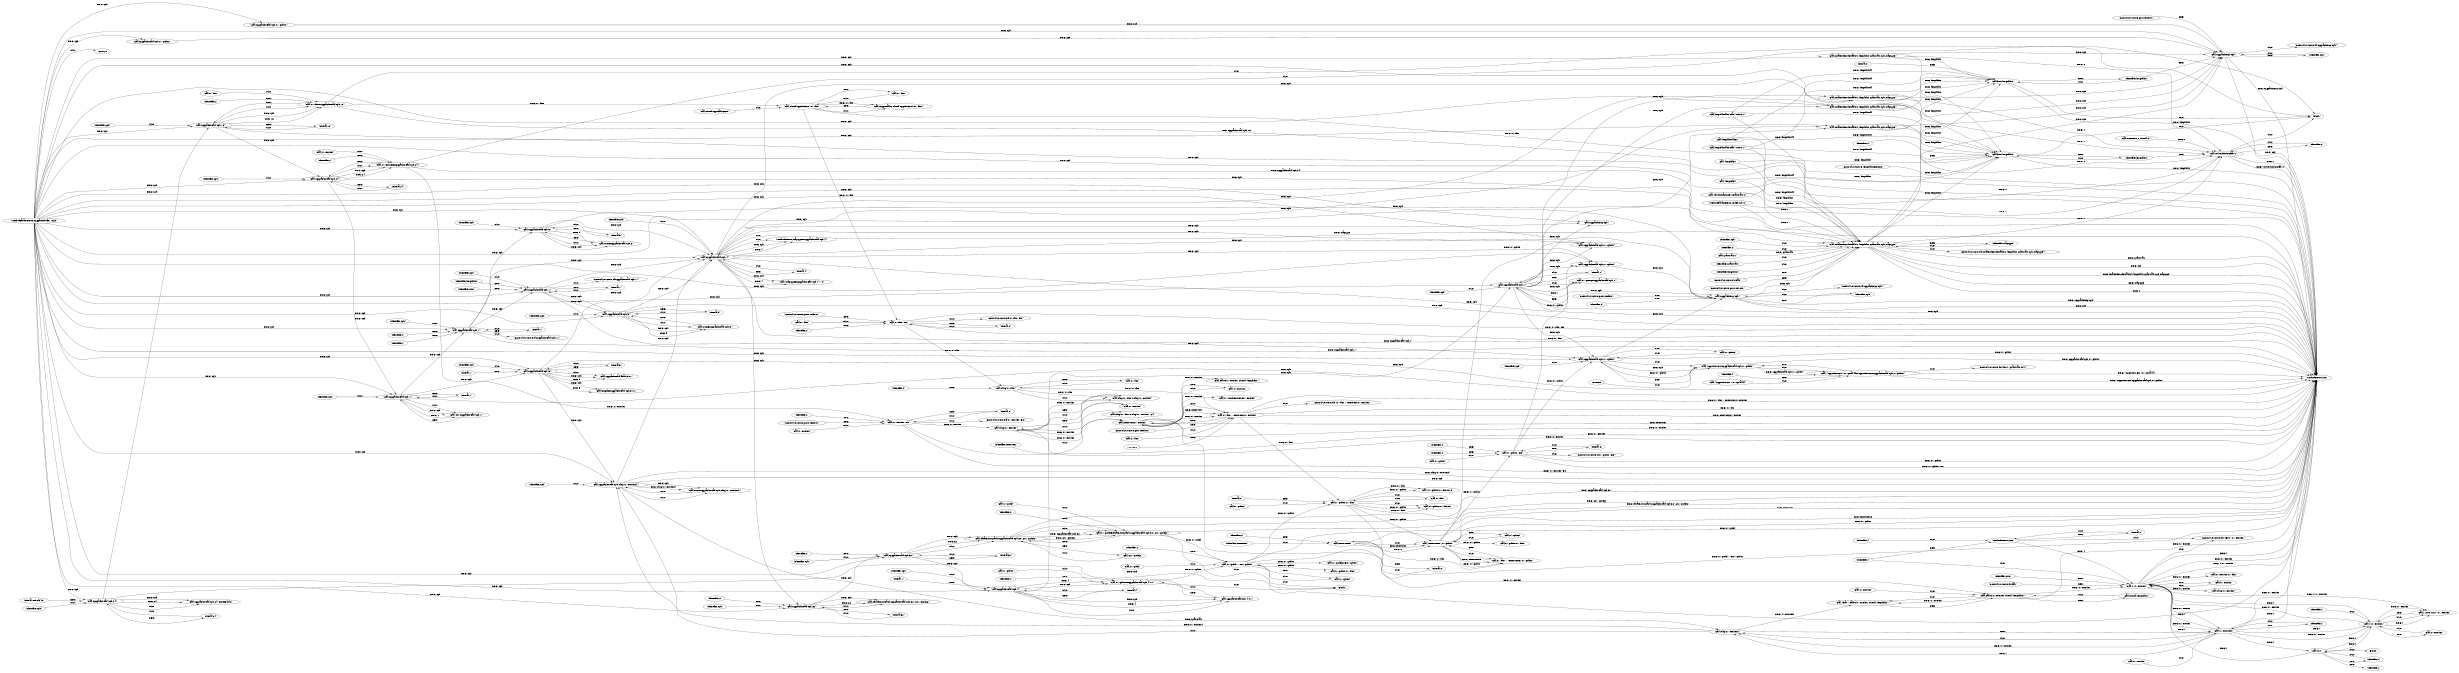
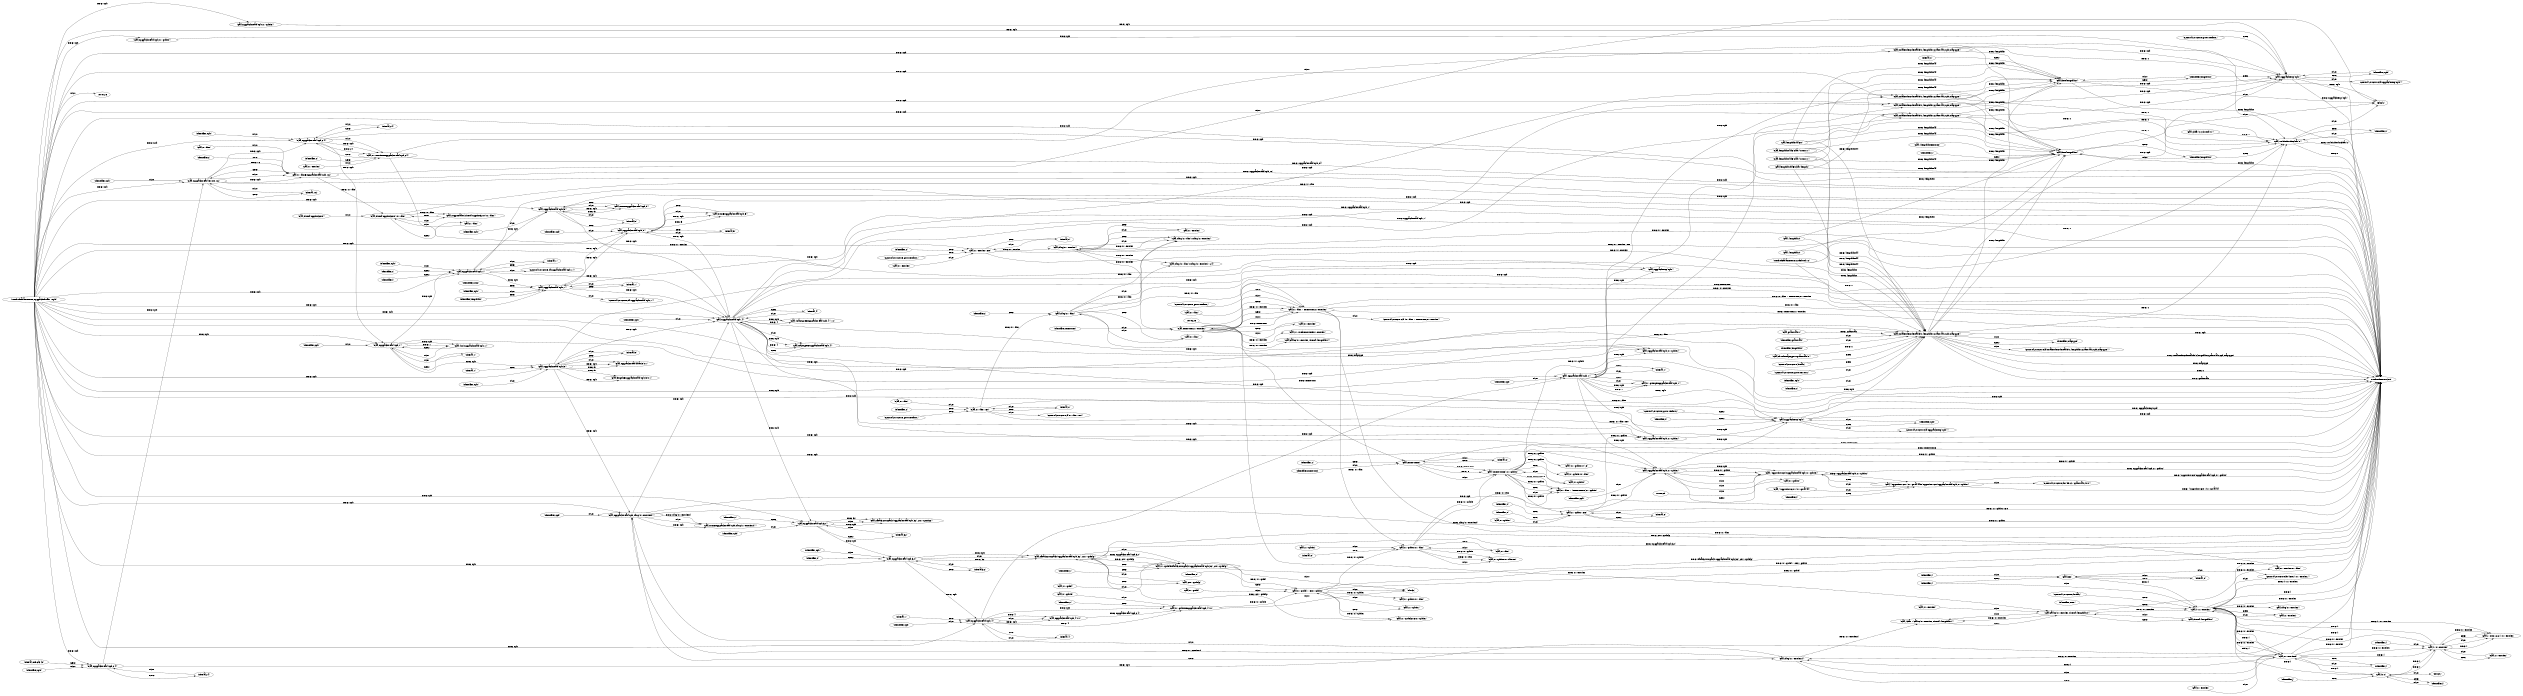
edge "(Call,_ogg_malloc(sizeof(ogg_int32_t)*s->dim))" -> "(Call,sizeof(ogg_int32_t)*s->dim)": label "CFG: " -> "INT: "
node "(Call,sizeof(ogg_calloc32_t))": label "(Call,sizeof(ogg_calloc32_t))" -> "(Call,sizeof(ogg_int32_t))"
node "(Call,oggpack_read(opb,16))": label "(Call,oggpack_read(opb,16))" -> "(Call,oggpack_read(errout,16))"
edge "(Call,s->dim=oggpack_read(opb,16))" -> "(MethodReturn,int)": label "INT: oggpack_read(opb,16)" -> "DDG: oggpack_read(opb,16)"
node "(Call,memset(s,0,sizeof(*s)))": label "(Call,memset(s,0,sizeof(*s)))" -> "(Call,clear(s,0,sizeof(*s)))"
node "(Call,lengthlist[i]=(char)length)": added
node "(ControlStructure,*lengthlist=NULL)": label "(ControlStructure,*lengthlist=NULL)" -> "(Call,*lengthlist=NULL)"
edge "(Call,_book_maptype1_quantvals(s))" -> "(Call,vorbis_book_clear(s))": now "(Call,lengthlist[i]=0)" -> "(Call,vorbis_book_clear(s))"
edge "(Call,sizeof(ogg_int32_t)*s->dim)" -> "(Call,s->dim<=0)": removed, label "DDG: s->dim"
node "(MethodReturn,maptype=oggpack_read(opb,4))": label "(MethodReturn,maptype=oggpack_read(opb,4))" -> "(Call,maptype=oggpack_read(opb,4))"
edge "(Call,_ilog(s->dim))" -> "(Call,_ilog(s->dim)+_ilog(s->entries)>24)": added, label "DDG: s->dim"
edge "(Call,_ilog(s->dim))" -> "(MethodReturn,int)": added, label "DDG: s->dim"
edge "(Call,INT_MAX/s->entries)" -> "(Call,INT_MAX-8)": added, label "DDG: INT_MAX"
node "(ControlStructure,if(s->entries<=0))": removed
edge "(MethodParameterIn,oggpack_buffer *opb)" -> "(Call,oggpack_read(opb,_ilog(s->entries-i)))": label "MAX: opb" -> "DDG: opb"
node "(ControlStructure,if(s->q_bits<=8))": removed
node "(Call,(s->q_bits+7)/8)": added
node "(Call,(s->q_bits*s->dim+8)/8)": removed
edge "(Call,num=oggpack_read(opb,_ilog(s->entries-i)))" -> "(Call,oggpack_read(opb,_ilog(s->entries-i)))": removed, label "CFG:"
edge "(Call,s->dim > INT_MAX/s->entries)" -> "(Call,s->entries*s->dim)": added, label "DDG: s->dim"
node "(MethodReturn,i=0)": label "(MethodReturn,i=0)" -> "(Call,i=0)"
edge "(Call,oggpack_read(opb,4)+1)" -> "(Call,s->q_bits=oggpack_read(opb,4)+1)": label "AST: " -> "DDG: oggpack_read(opb,24)"
edge "(Call,s->q_bits=oggpack_read(opb,4)+1)" -> "(Call,oggpack_read(opb,4)+1)": removed, label "CFG:"
edge "(Call,_float32_unpack(oggpack_read(opb,32),&s->q_delp))" -> "(Call,s->q_delp+=s->q_bits)": added, label "DDG: &s->q_delp"
node "(Call,oggpack_read(opb,24)!=0x564342)": removed
edge "(Call,oggpack_read(opb,_ilog(s->entries-i)))" -> "(Call,_ilog(s->entries-i))": label "DDG: quantvals" -> "CFG: "
edge "(Call,i++)" -> "(Identifier,j)": reversed
